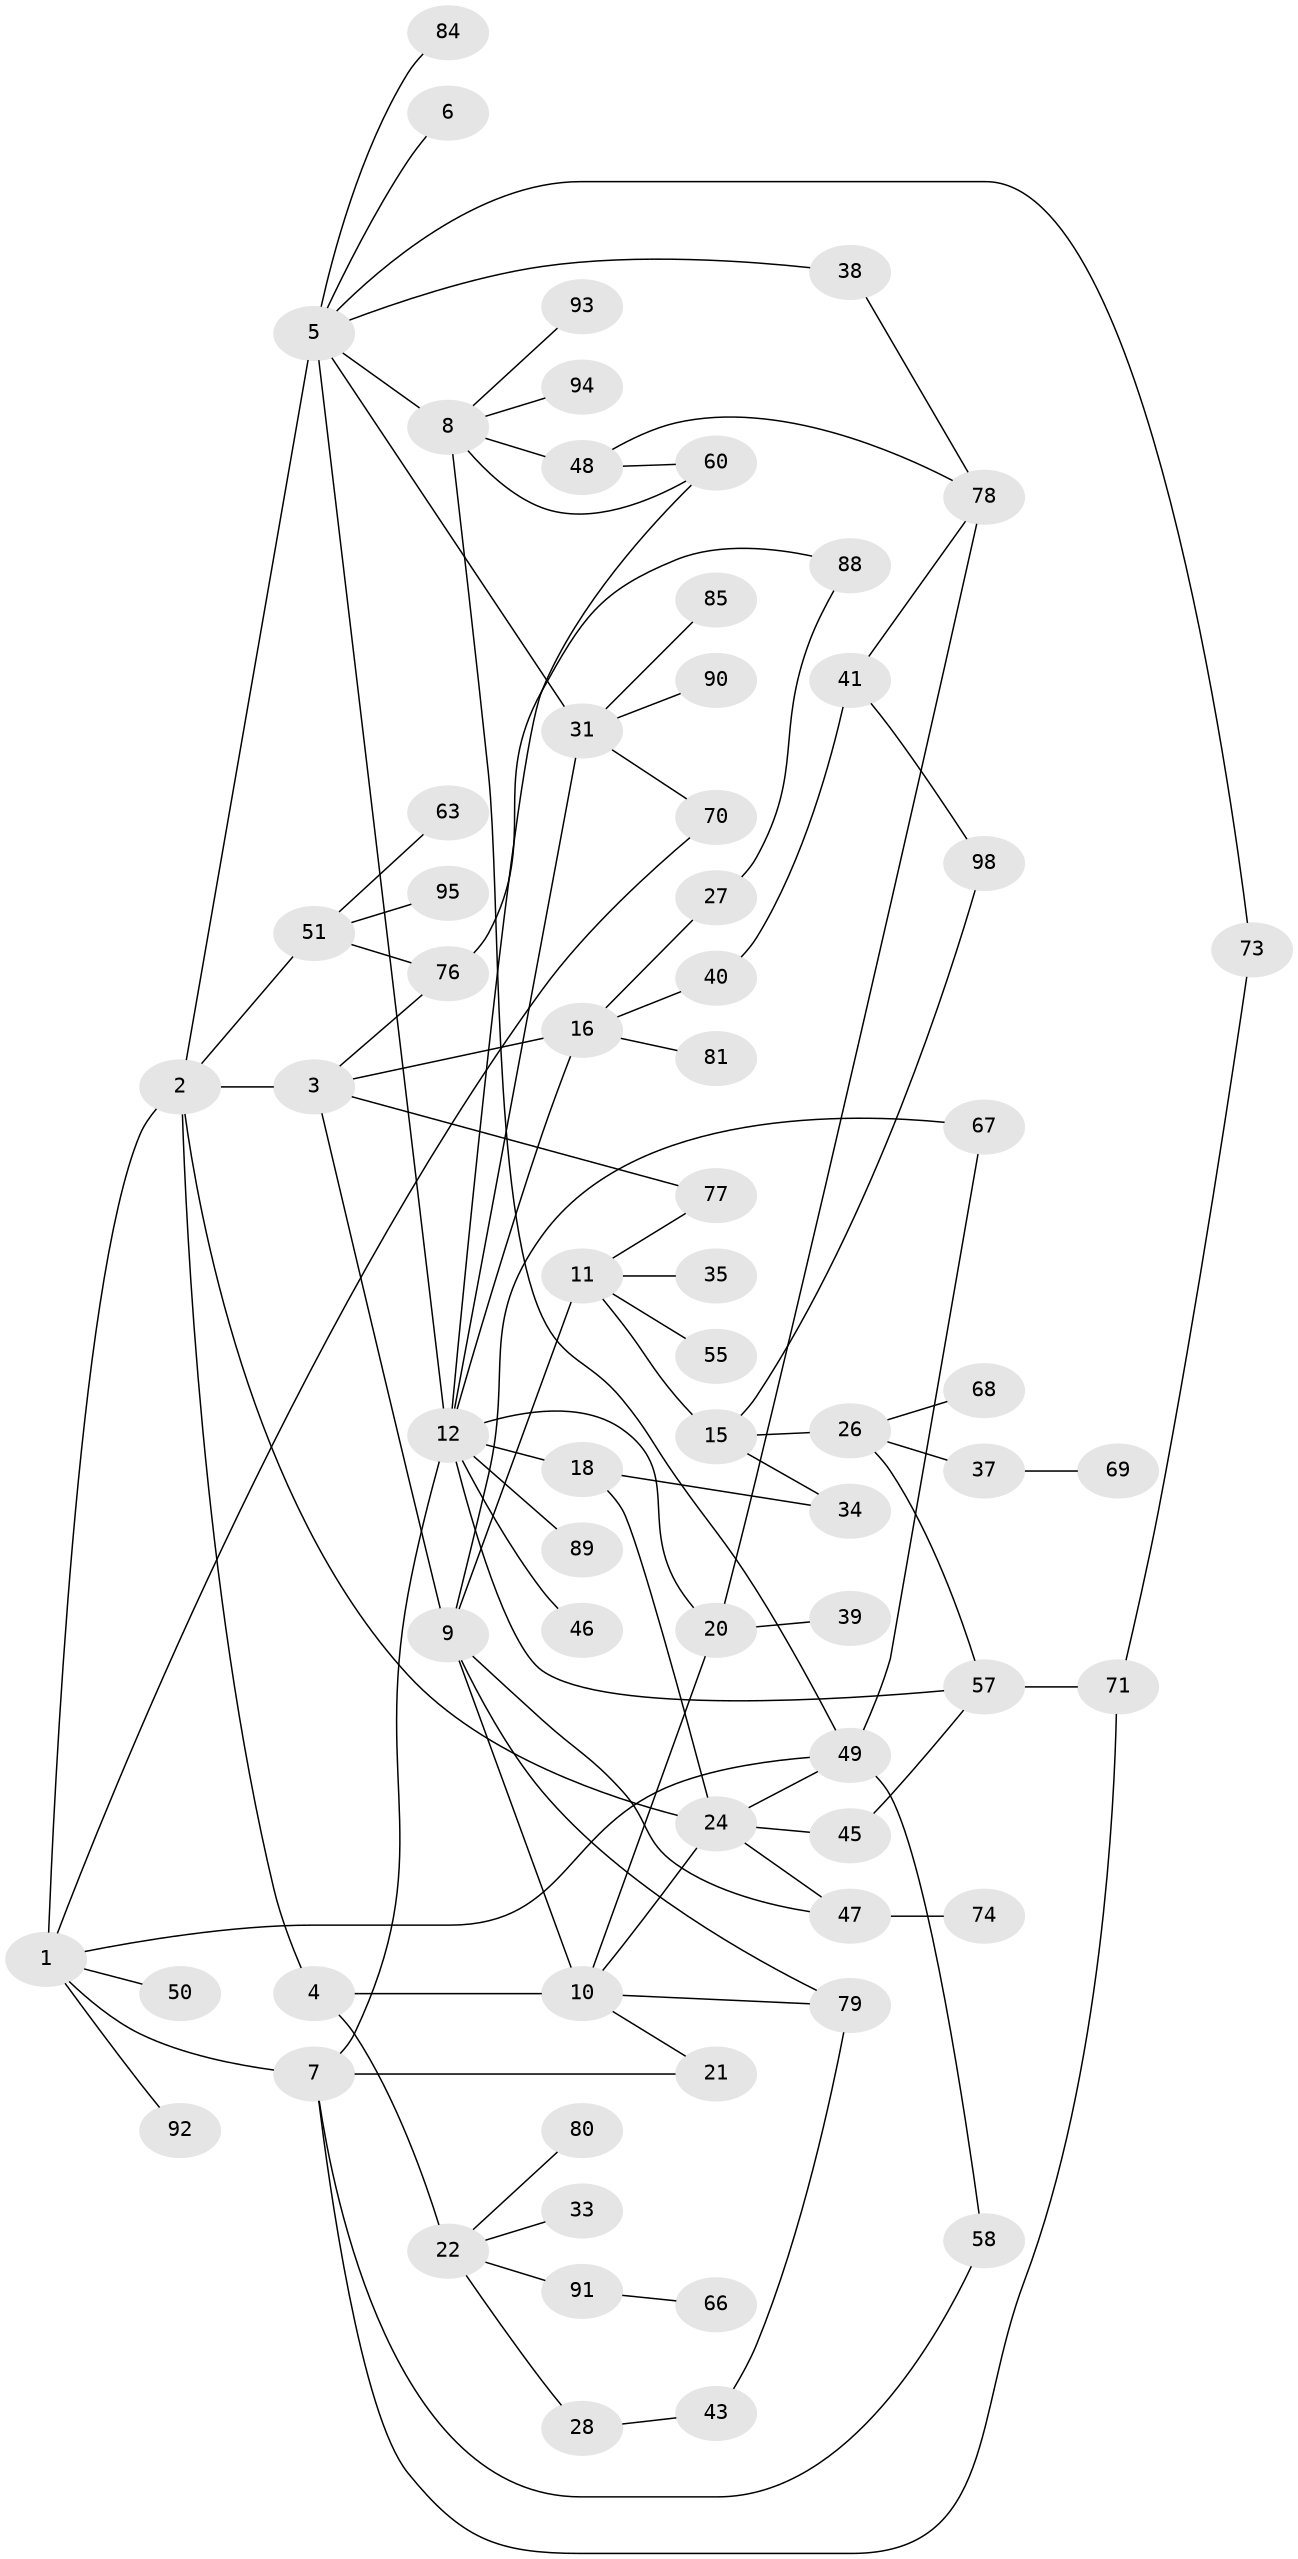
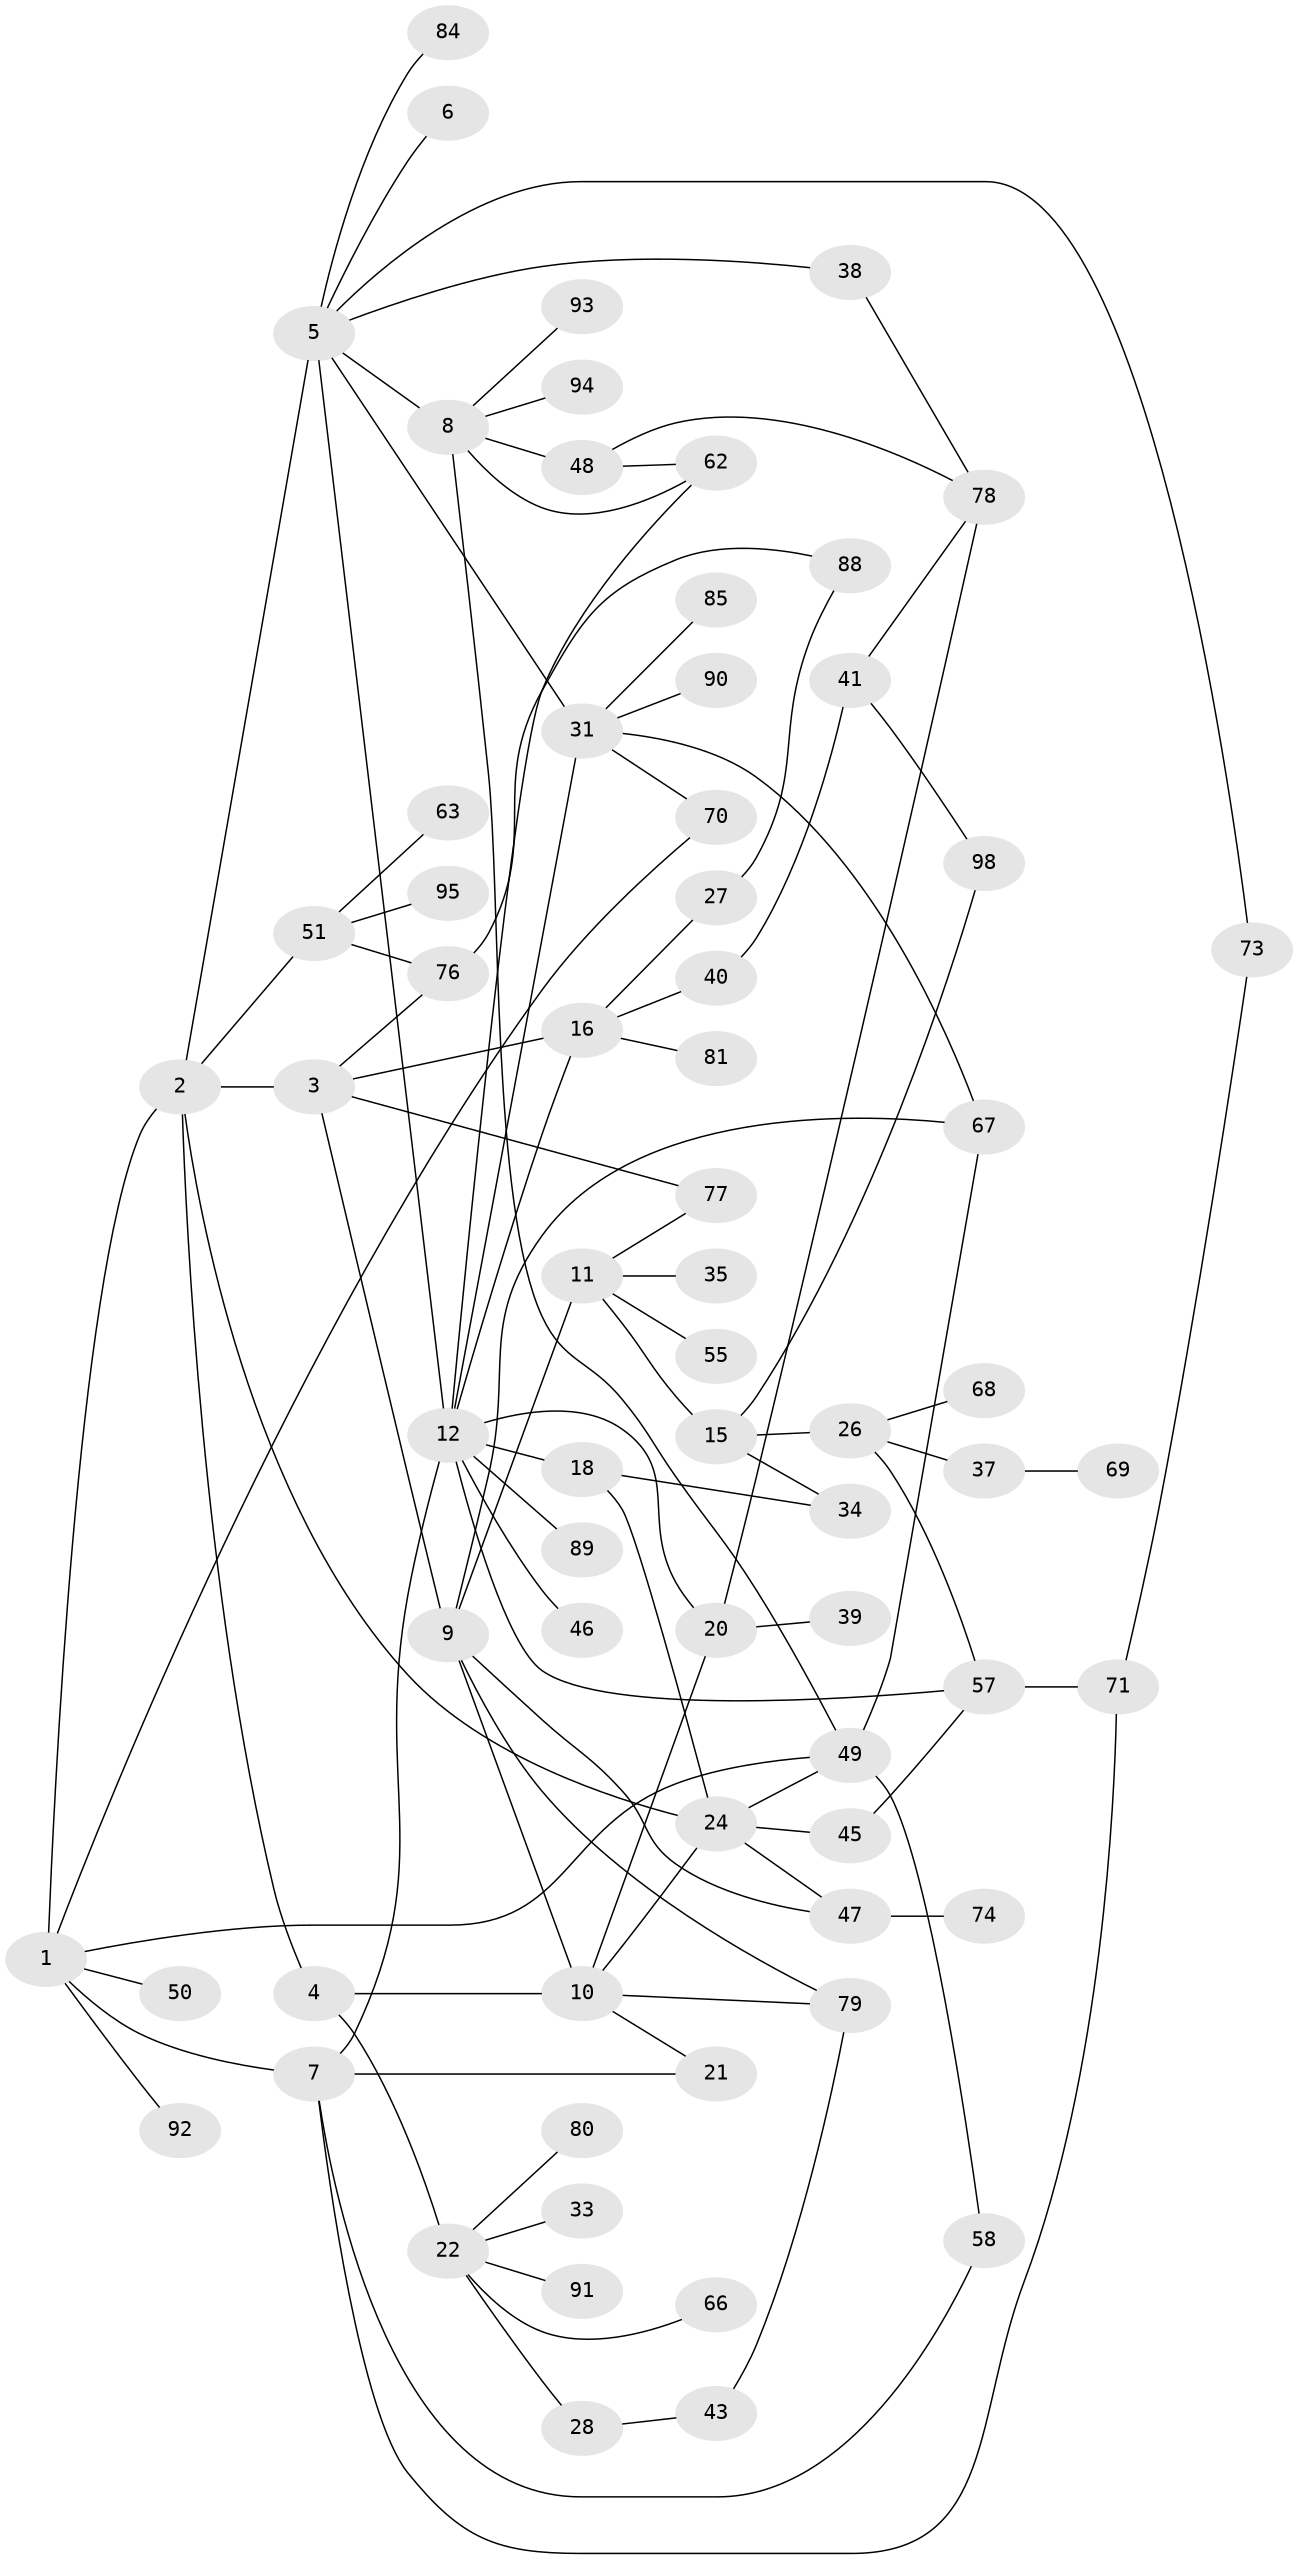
node "60": label "60" -> "62"
edge "31" -- "67": added
edge "91" -- "66": now "22" -- "66"
